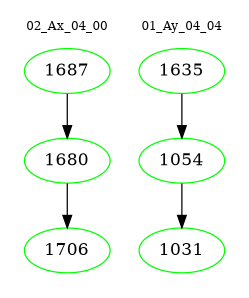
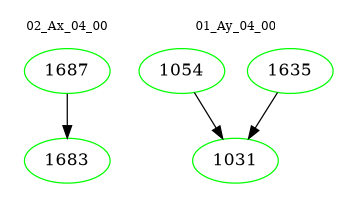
cluster "01_Ay_04_04": label "01_Ay_04_04" -> "01_Ay_04_00"
edge "1635" -> "1054": now "1635" -> "1031"
node "1680": label "1680" -> "1683"
node "1706": removed
